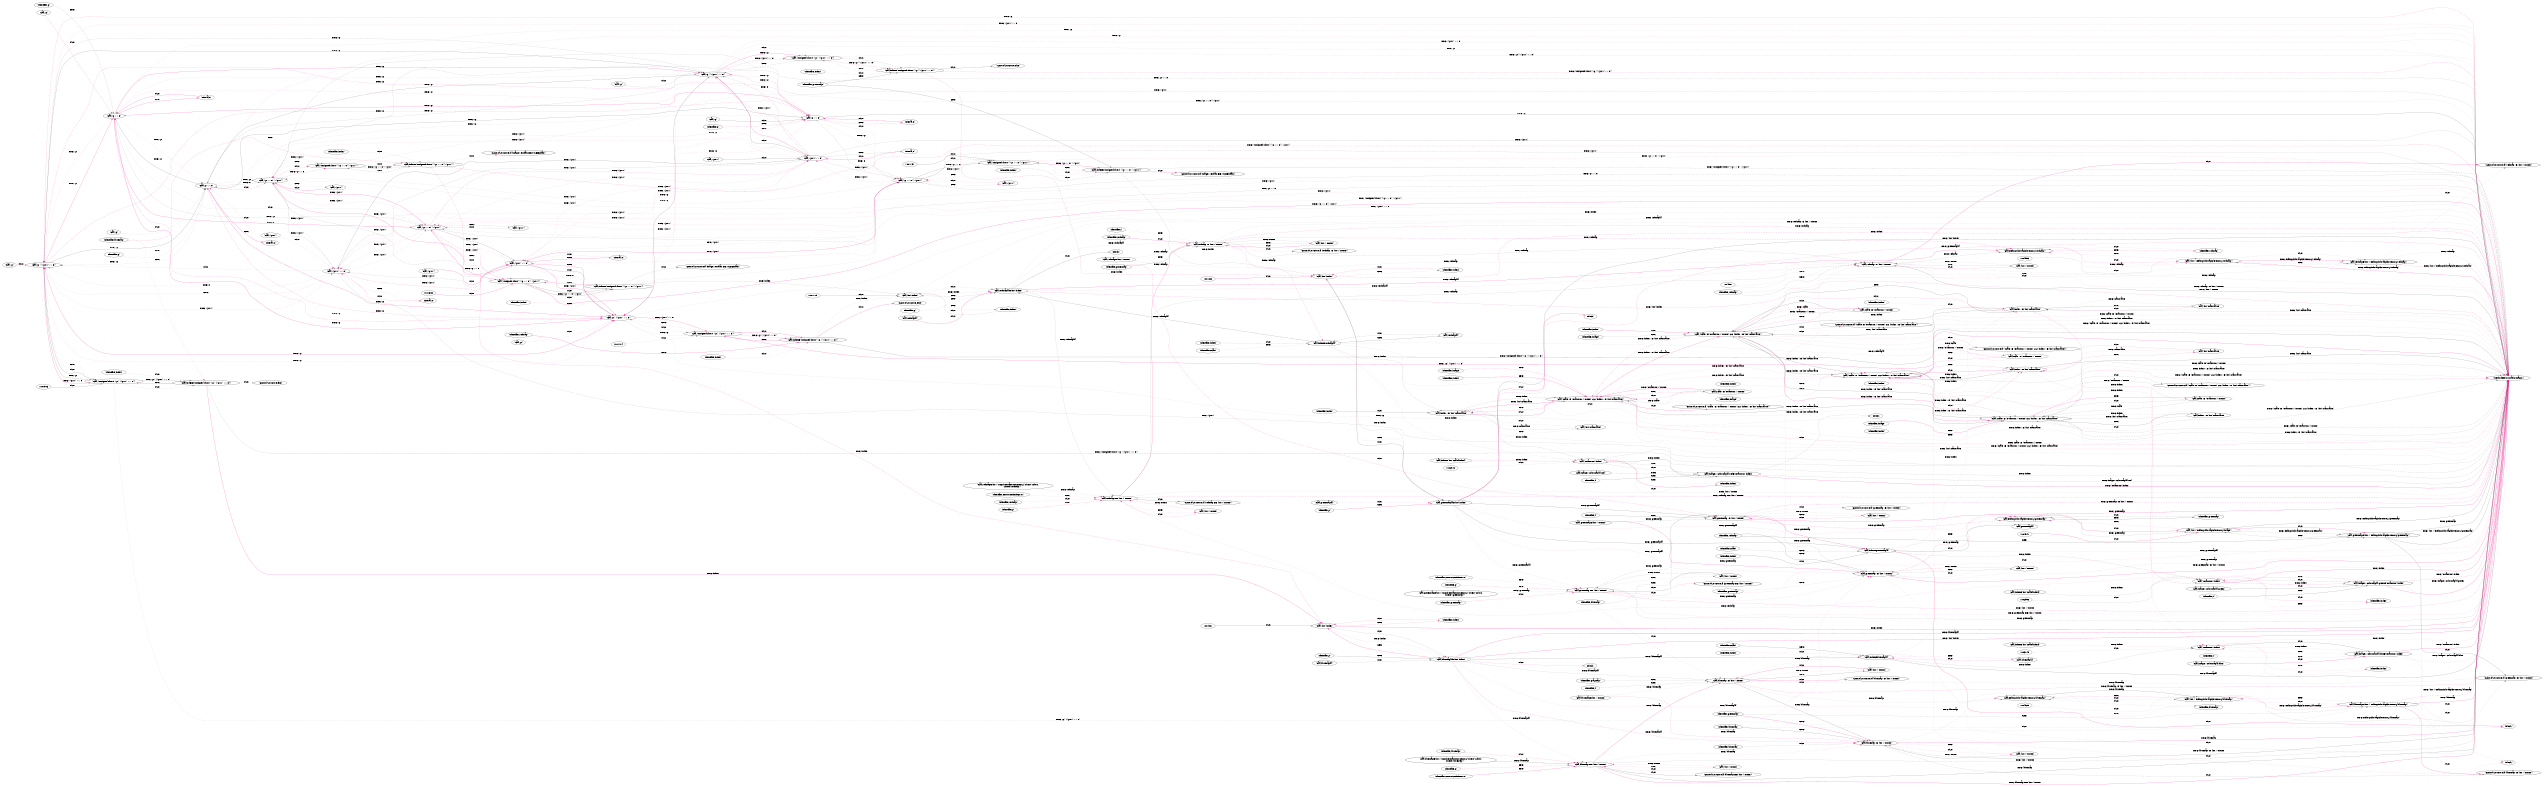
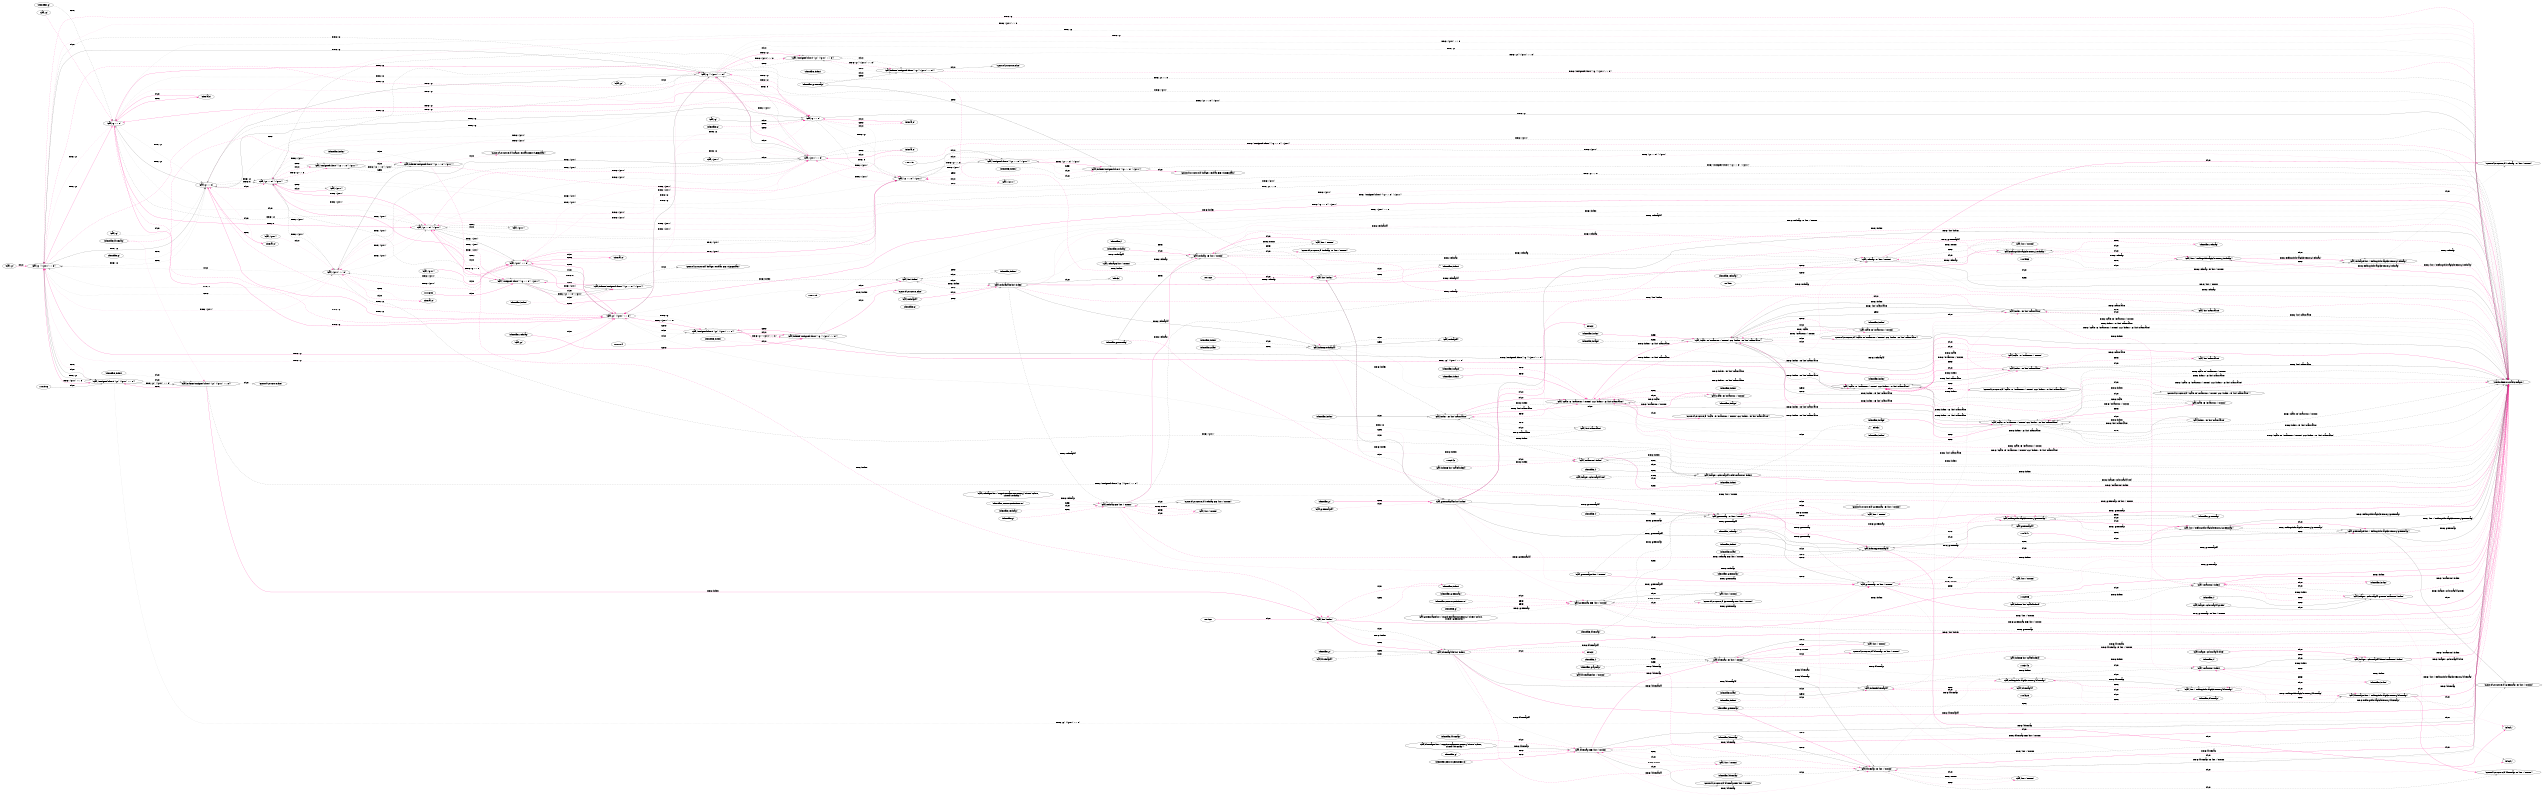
edge "(Call,index=redmap[i])" -> "(Call,redmap[i]=(int) index)": reversed
node "(Call,(int *) RelinquishMagickMemory(image))": label "(Call,(int *) RelinquishMagickMemory(image))" -> "(Call,(int *) RelinquishMagickMemory(greenmap))"
edge "(Call,index=bluemap[i])" -> "(MethodReturn,static Image *)": removed, label "DDG: bluemap[i]"
